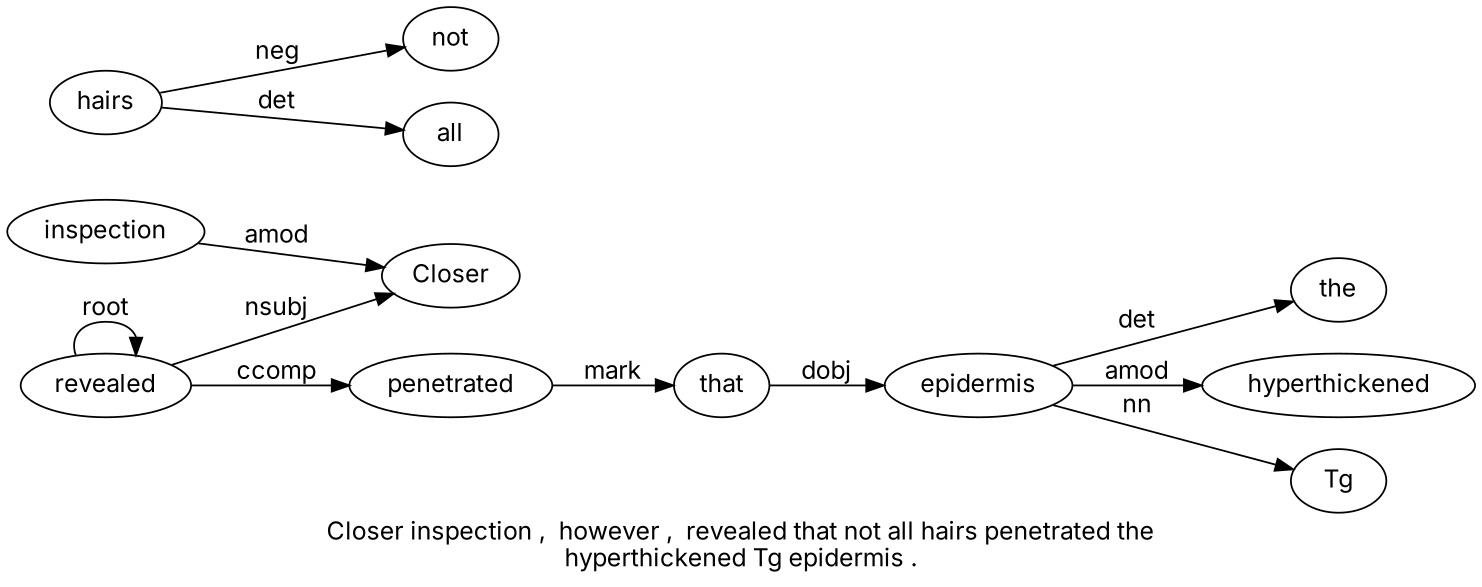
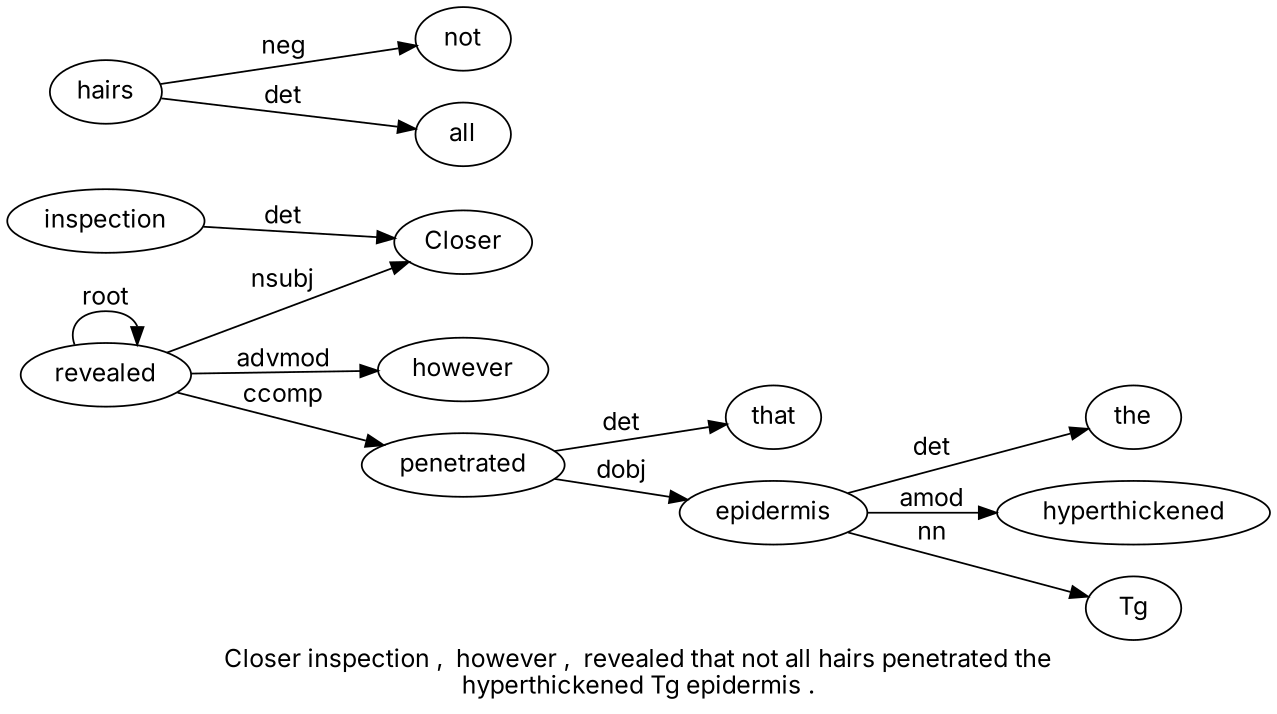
edge "inspection" -> "Closer": label "amod" -> "det"
node "however": added
edge "penetrated" -> "that": label "mark" -> "det"
edge "that" -> "epidermis": now "penetrated" -> "epidermis"
